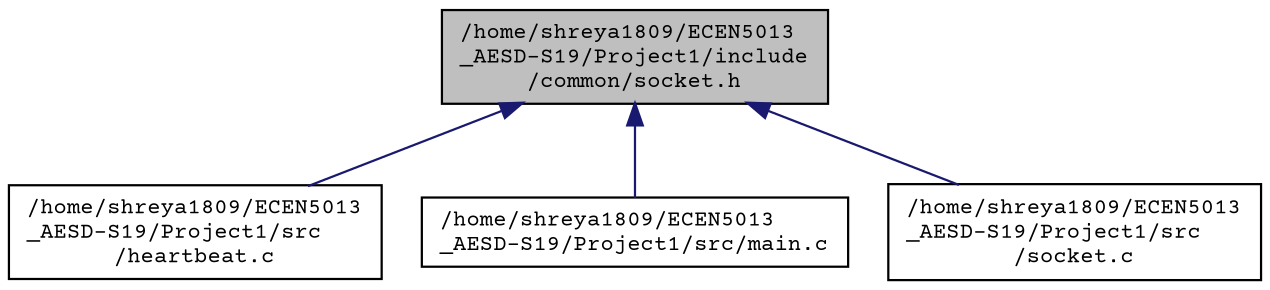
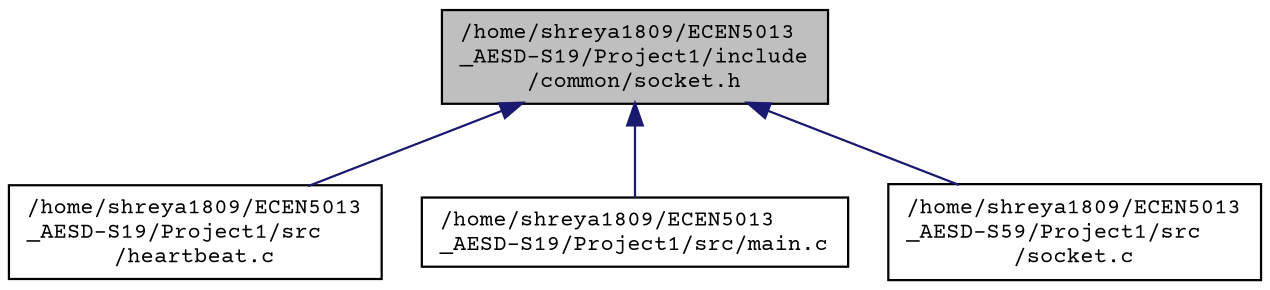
node "/home/shreya1809/ECEN5013 _AESD-S19/Project1/src /socket.c": label "/home/shreya1809/ECEN5013 _AESD-S19/Project1/src /socket.c" -> "/home/shreya1809/ECEN5013 _AESD-S59/Project1/src /socket.c"
